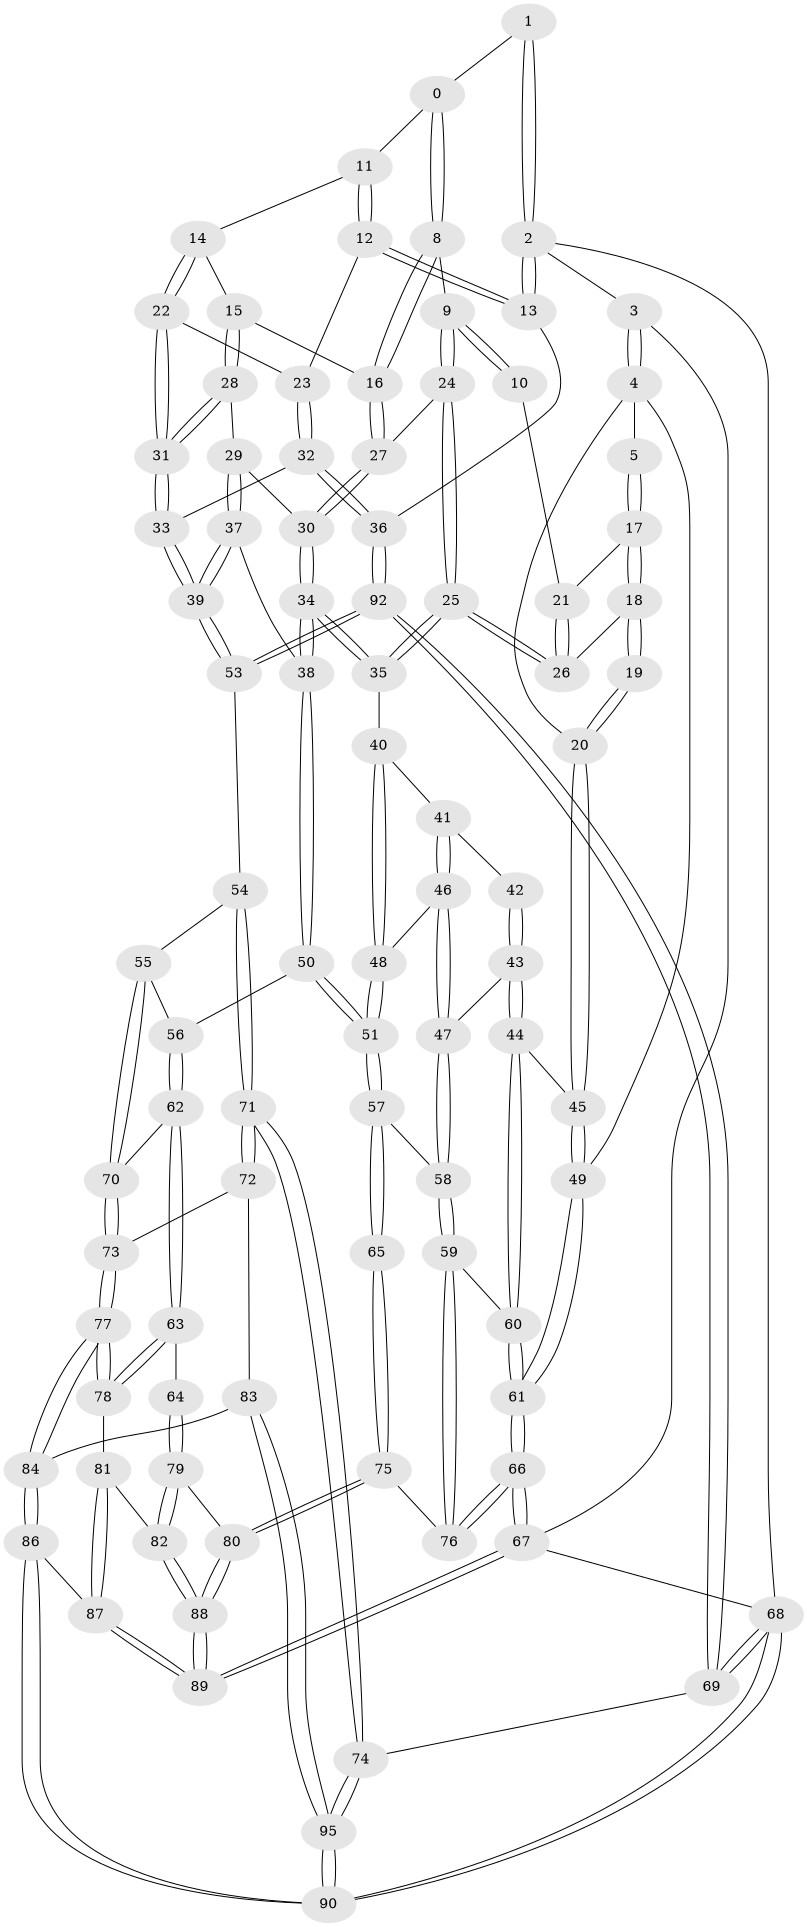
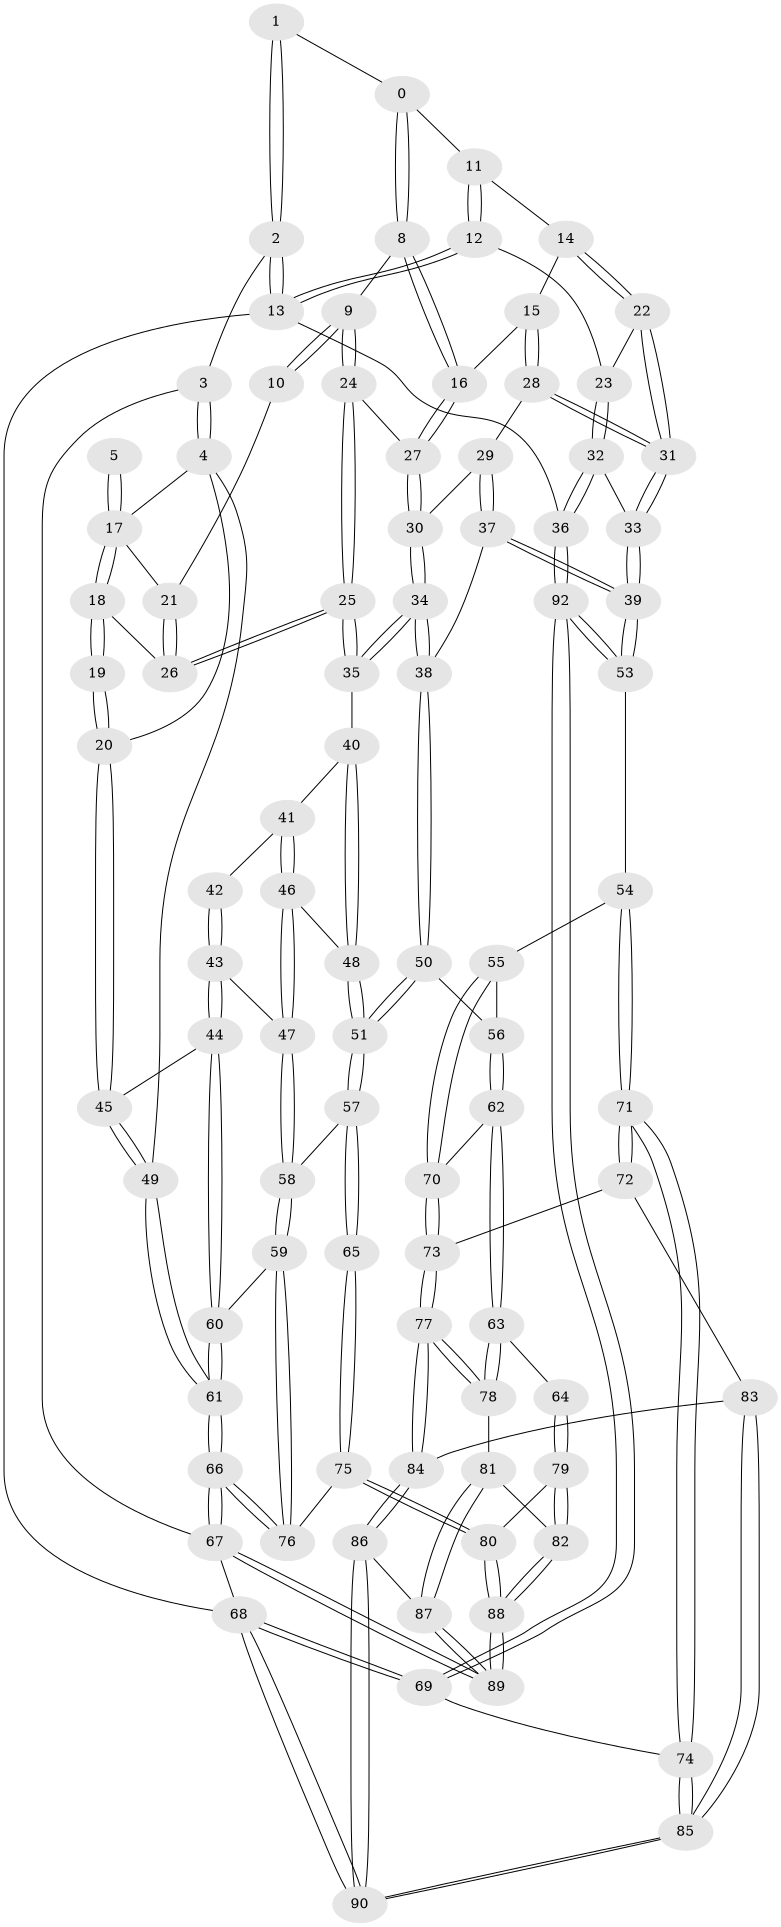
edge "4" -- "5": now "4" -- "17"
edge "2" -- "68": now "13" -- "68"
node "95": label "95" -> "85"
